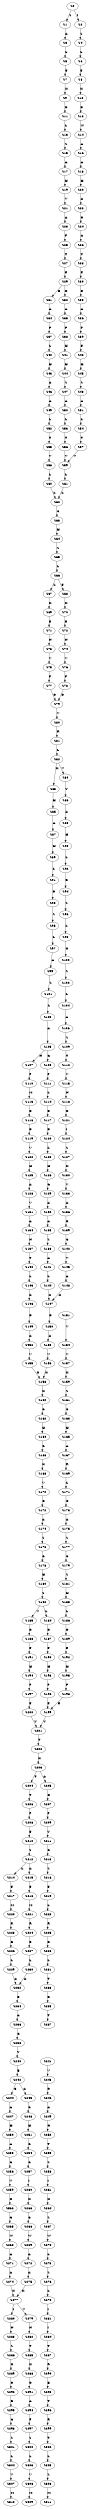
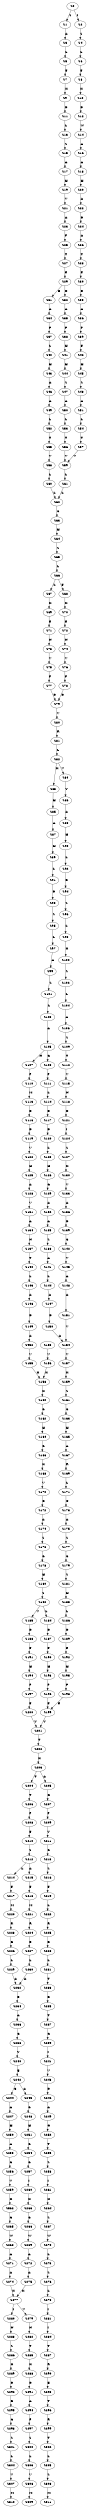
edge "S148" -> "S147": now "S148" -> "S151"
edge "S150" -> "S153": now "S150" -> "S154"
node "S239": added
